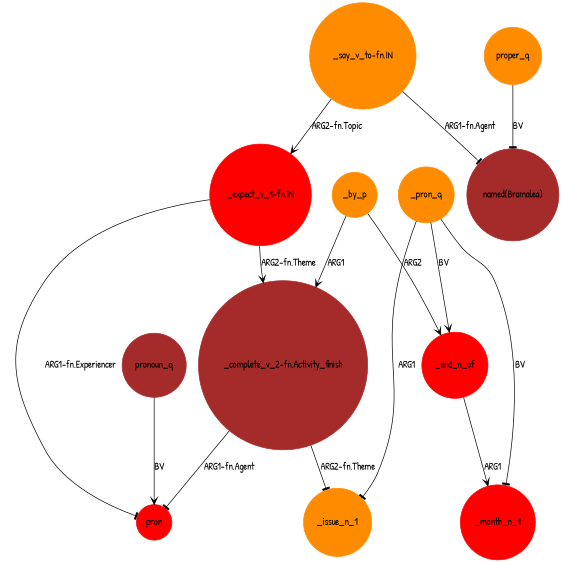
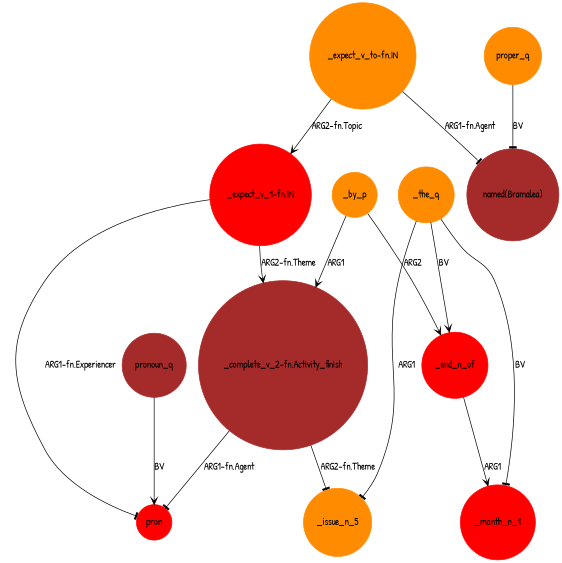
node "_say_v_to-fn.IN": label "_say_v_to-fn.IN" -> "_expect_v_to-fn.IN"
node "_pron_q": label "_pron_q" -> "_the_q"
node "_issue_n_1": label "_issue_n_1" -> "_issue_n_5"
